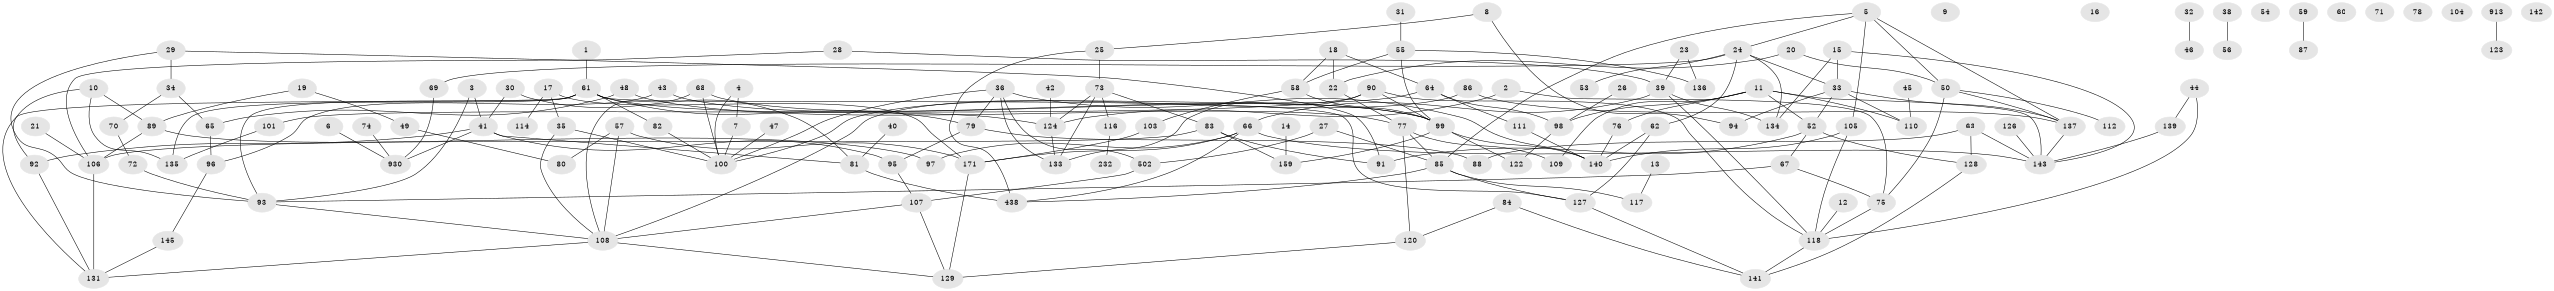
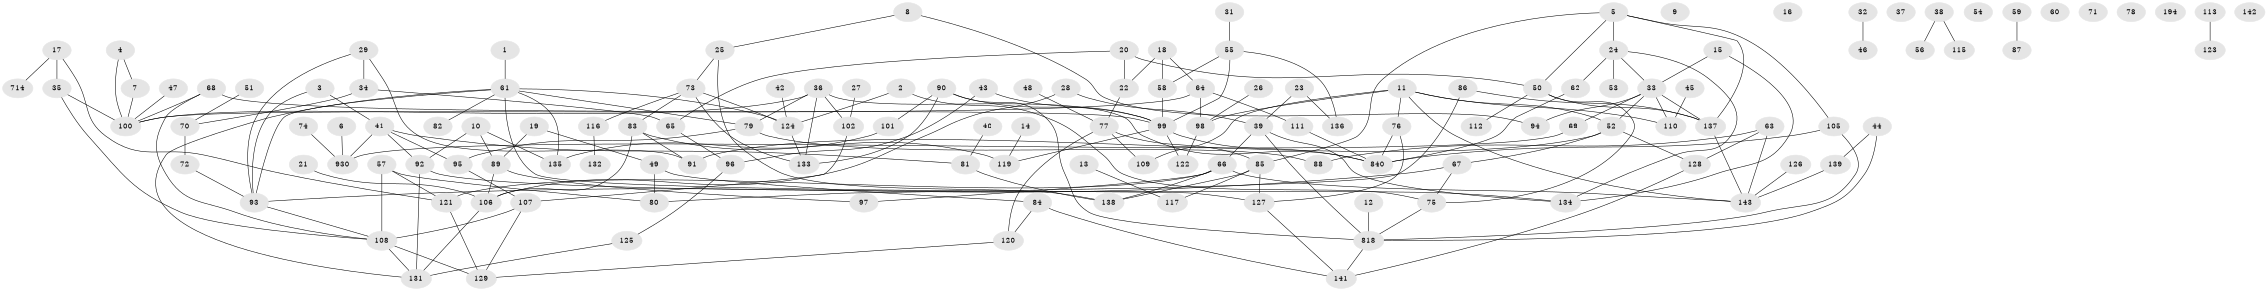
node "37": added
node "104": label "104" -> "194"
node "913": label "913" -> "113"
node "115": added
edge "24" -- "69": now "33" -- "69"
edge "15" -- "143": removed
node "51": added
node "30": removed
edge "48" -- "65": now "20" -- "65"
node "114": label "114" -> "714"
node "103": removed
edge "86" -- "108": now "86" -- "80"
edge "27" -- "85": removed
edge "82" -- "100": removed
node "171": label "171" -> "121"
node "232": label "232" -> "132"
node "502": label "502" -> "102"
node "159": label "159" -> "119"
node "140": label "140" -> "840"
edge "62" -- "127": now "76" -- "127"
edge "49" -- "84": added
edge "92" -- "134": added
node "438": label "438" -> "138"
node "145": label "145" -> "125"
node "118": label "118" -> "818"
